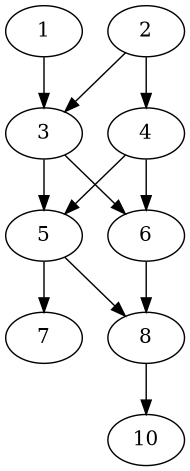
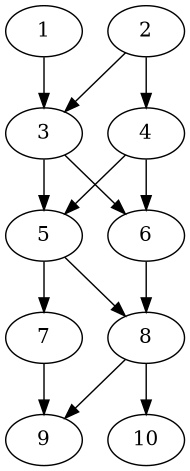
node "9": added
